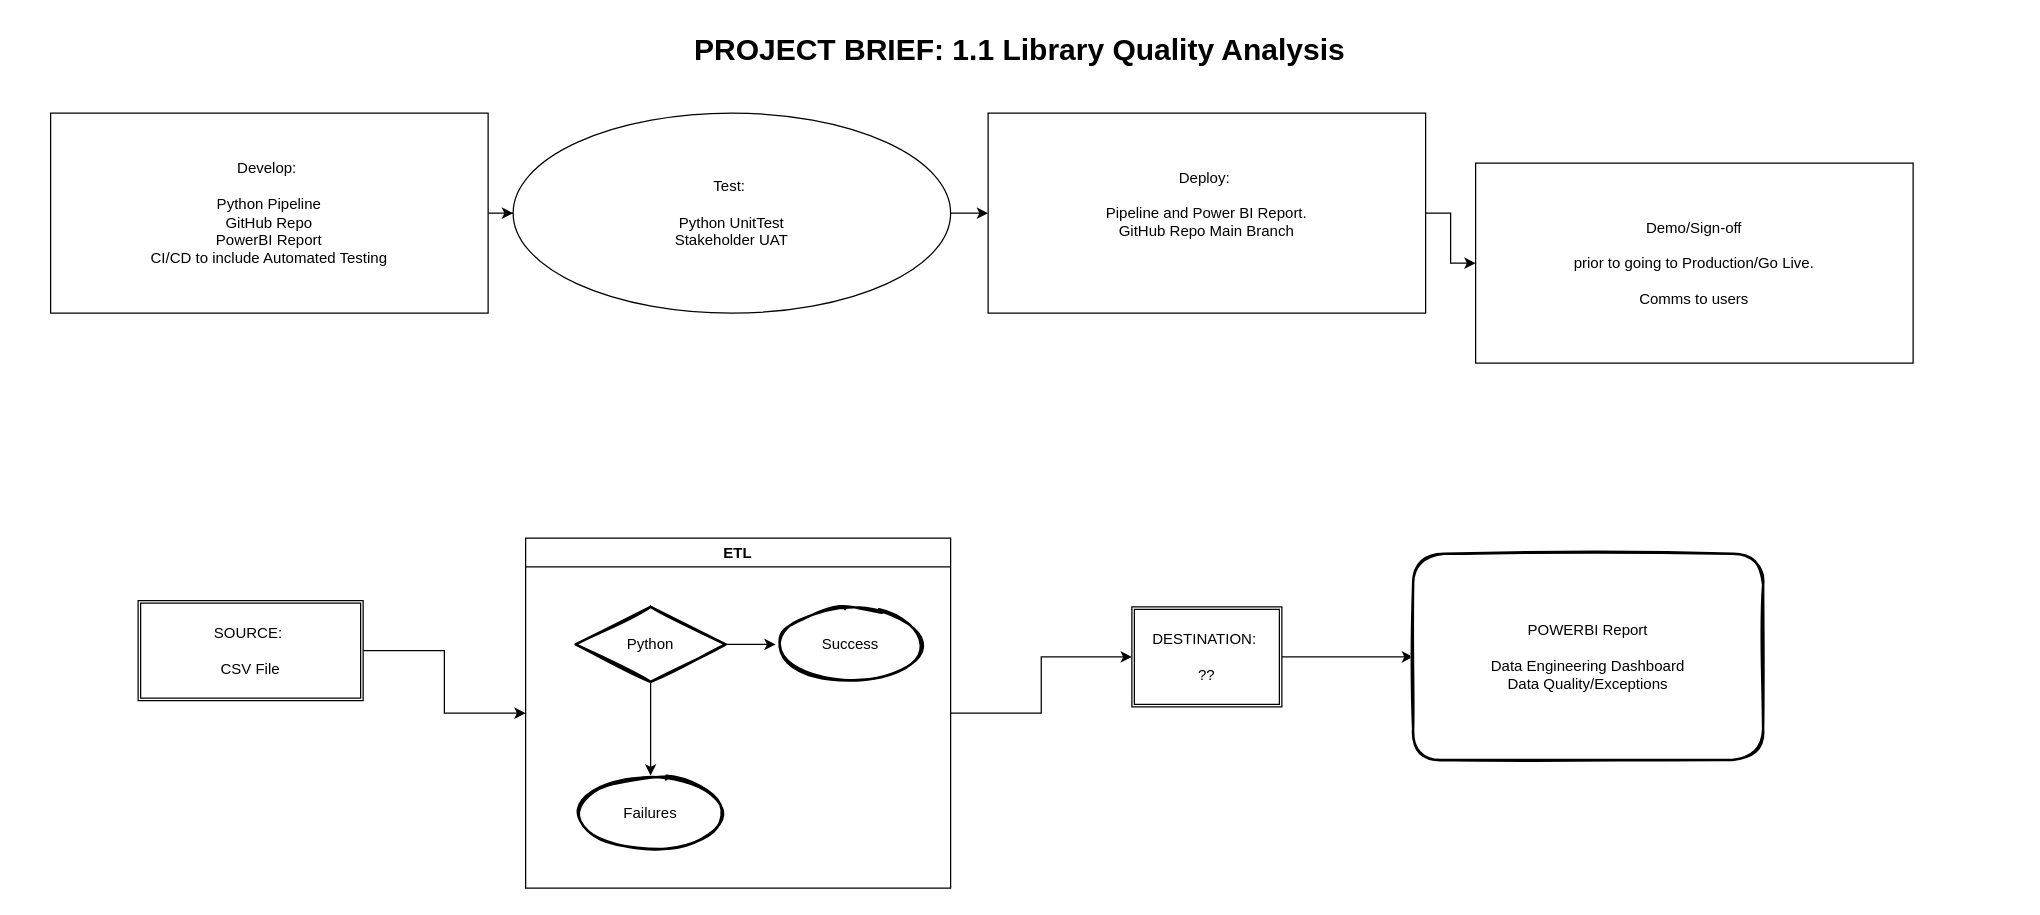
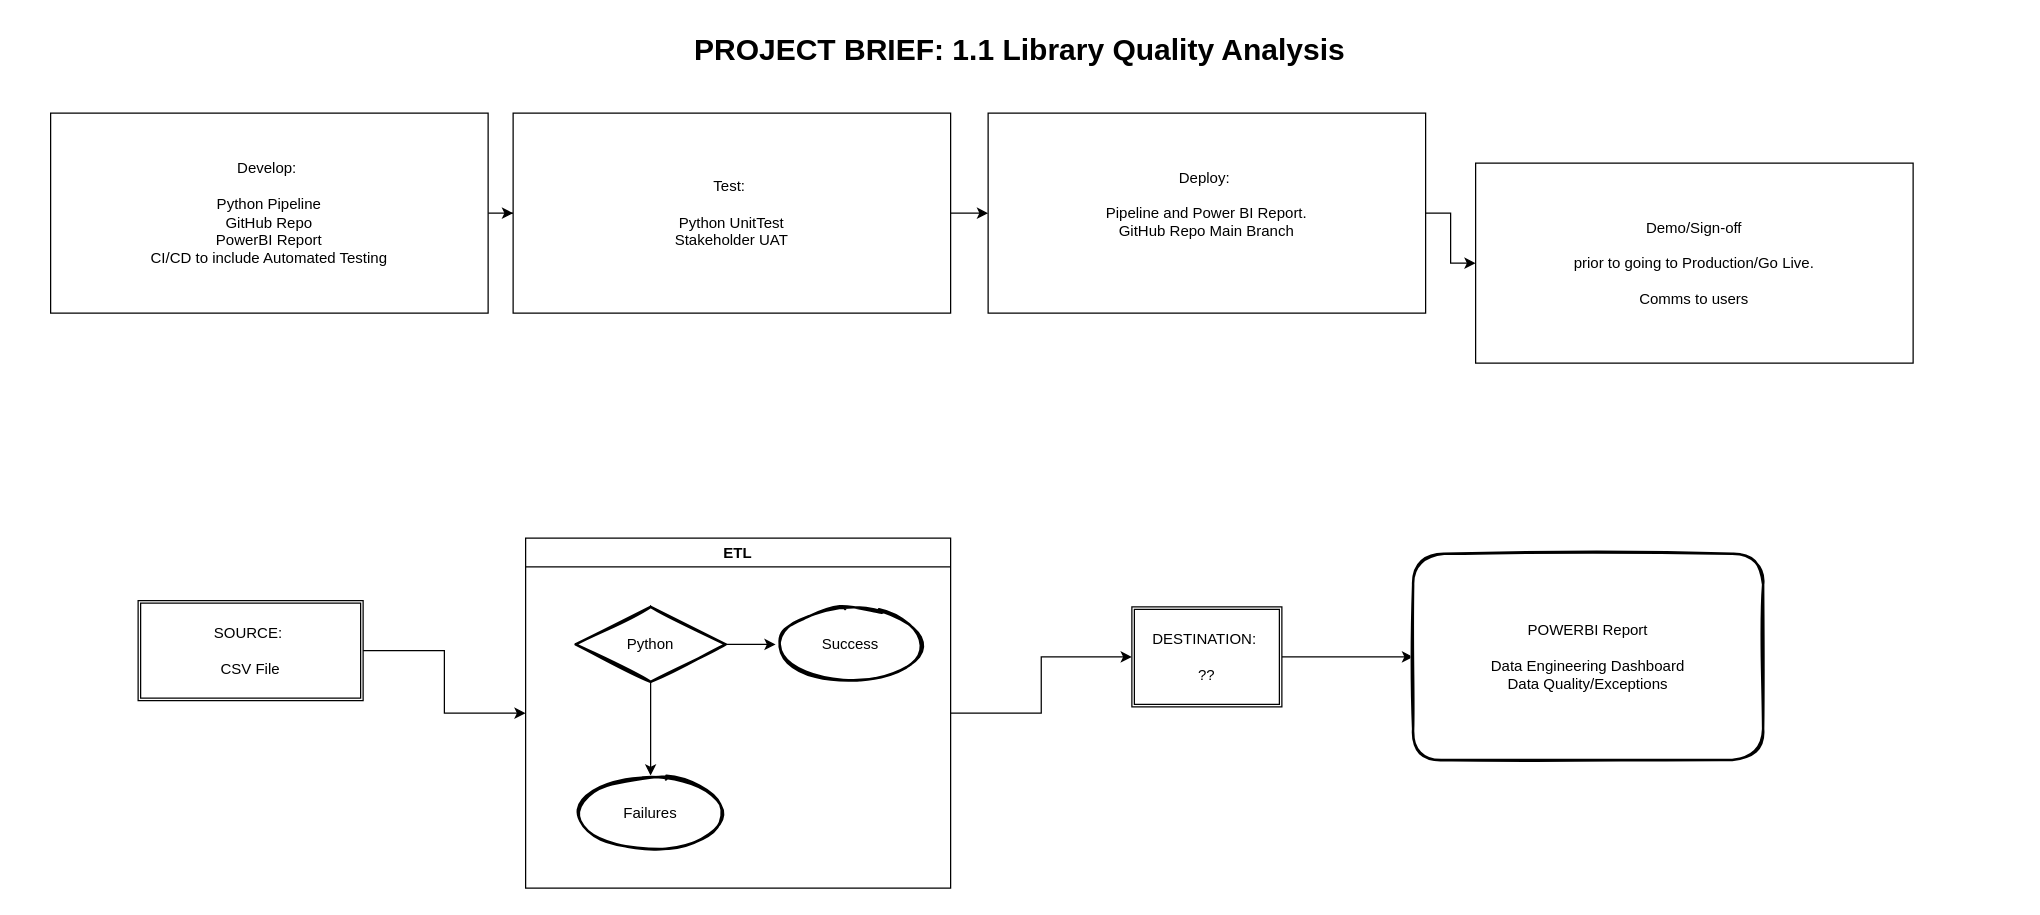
node "Test: Python UnitTest Stakeholder UAT": shape ellipse -> rectangle
